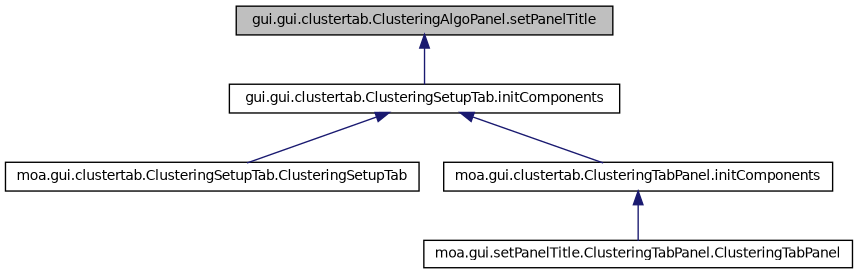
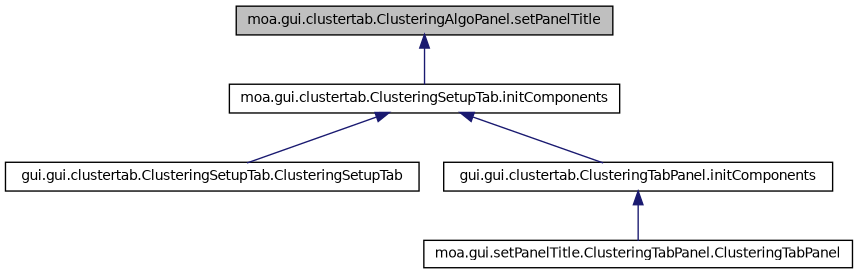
node "gui.gui.clustertab.ClusteringAlgoPanel.setPanelTitle": label "gui.gui.clustertab.ClusteringAlgoPanel.setPanelTitle" -> "moa.gui.clustertab.ClusteringAlgoPanel.setPanelTitle"
node "gui.gui.clustertab.ClusteringSetupTab.initComponents": label "gui.gui.clustertab.ClusteringSetupTab.initComponents" -> "moa.gui.clustertab.ClusteringSetupTab.initComponents"
node "moa.gui.clustertab.ClusteringSetupTab.ClusteringSetupTab": label "moa.gui.clustertab.ClusteringSetupTab.ClusteringSetupTab" -> "gui.gui.clustertab.ClusteringSetupTab.ClusteringSetupTab"
node "moa.gui.clustertab.ClusteringTabPanel.initComponents": label "moa.gui.clustertab.ClusteringTabPanel.initComponents" -> "gui.gui.clustertab.ClusteringTabPanel.initComponents"
